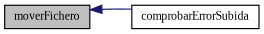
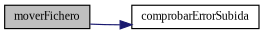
edge "comprobarErrorSubida" -> "moverFichero": reversed
